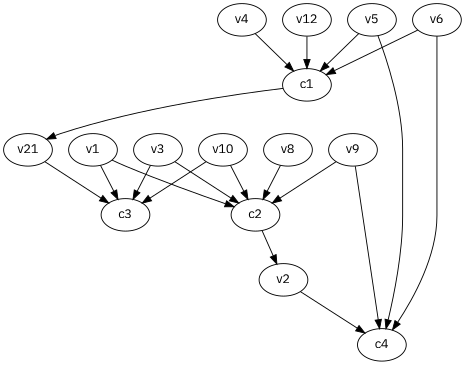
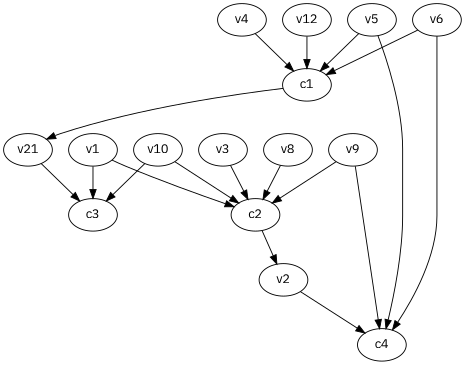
edge "v3" -> "c3": removed
